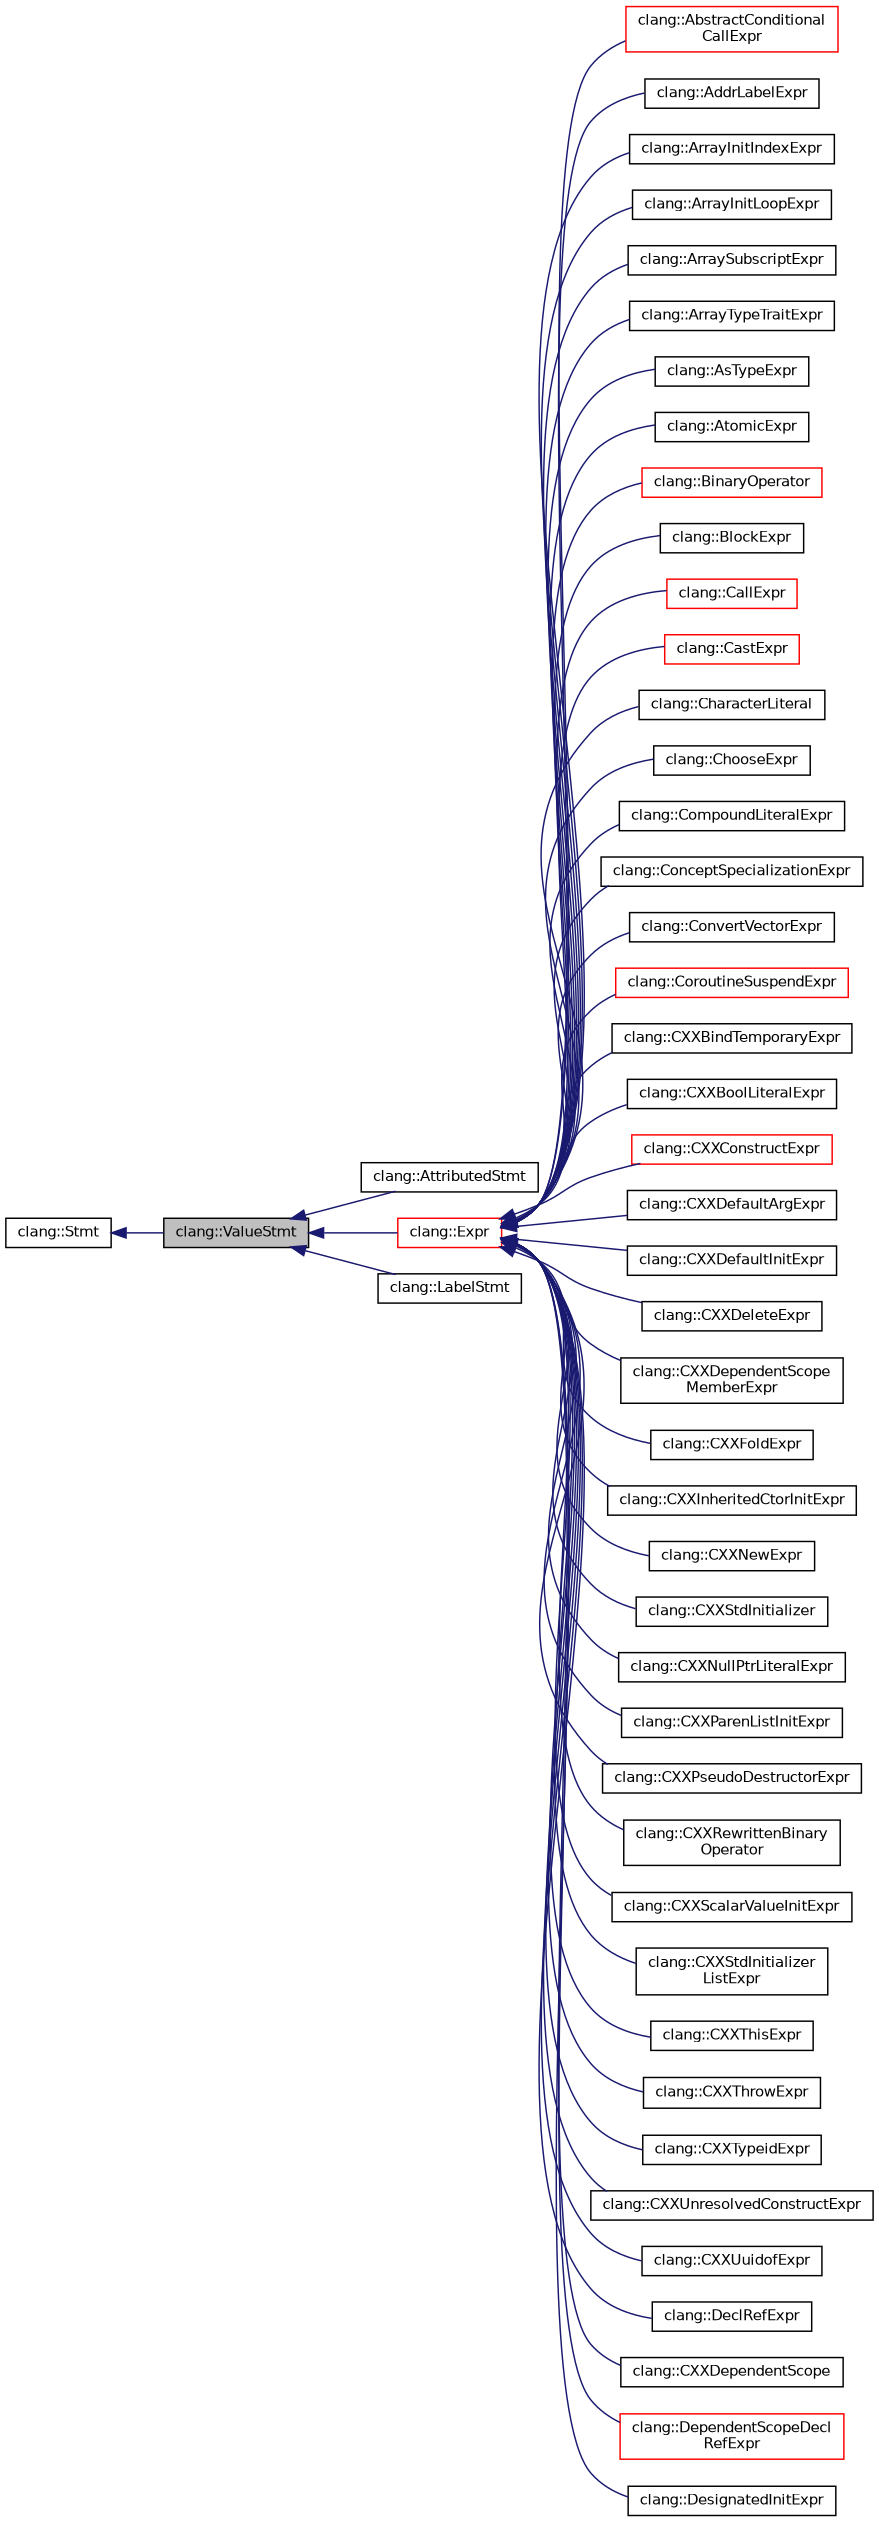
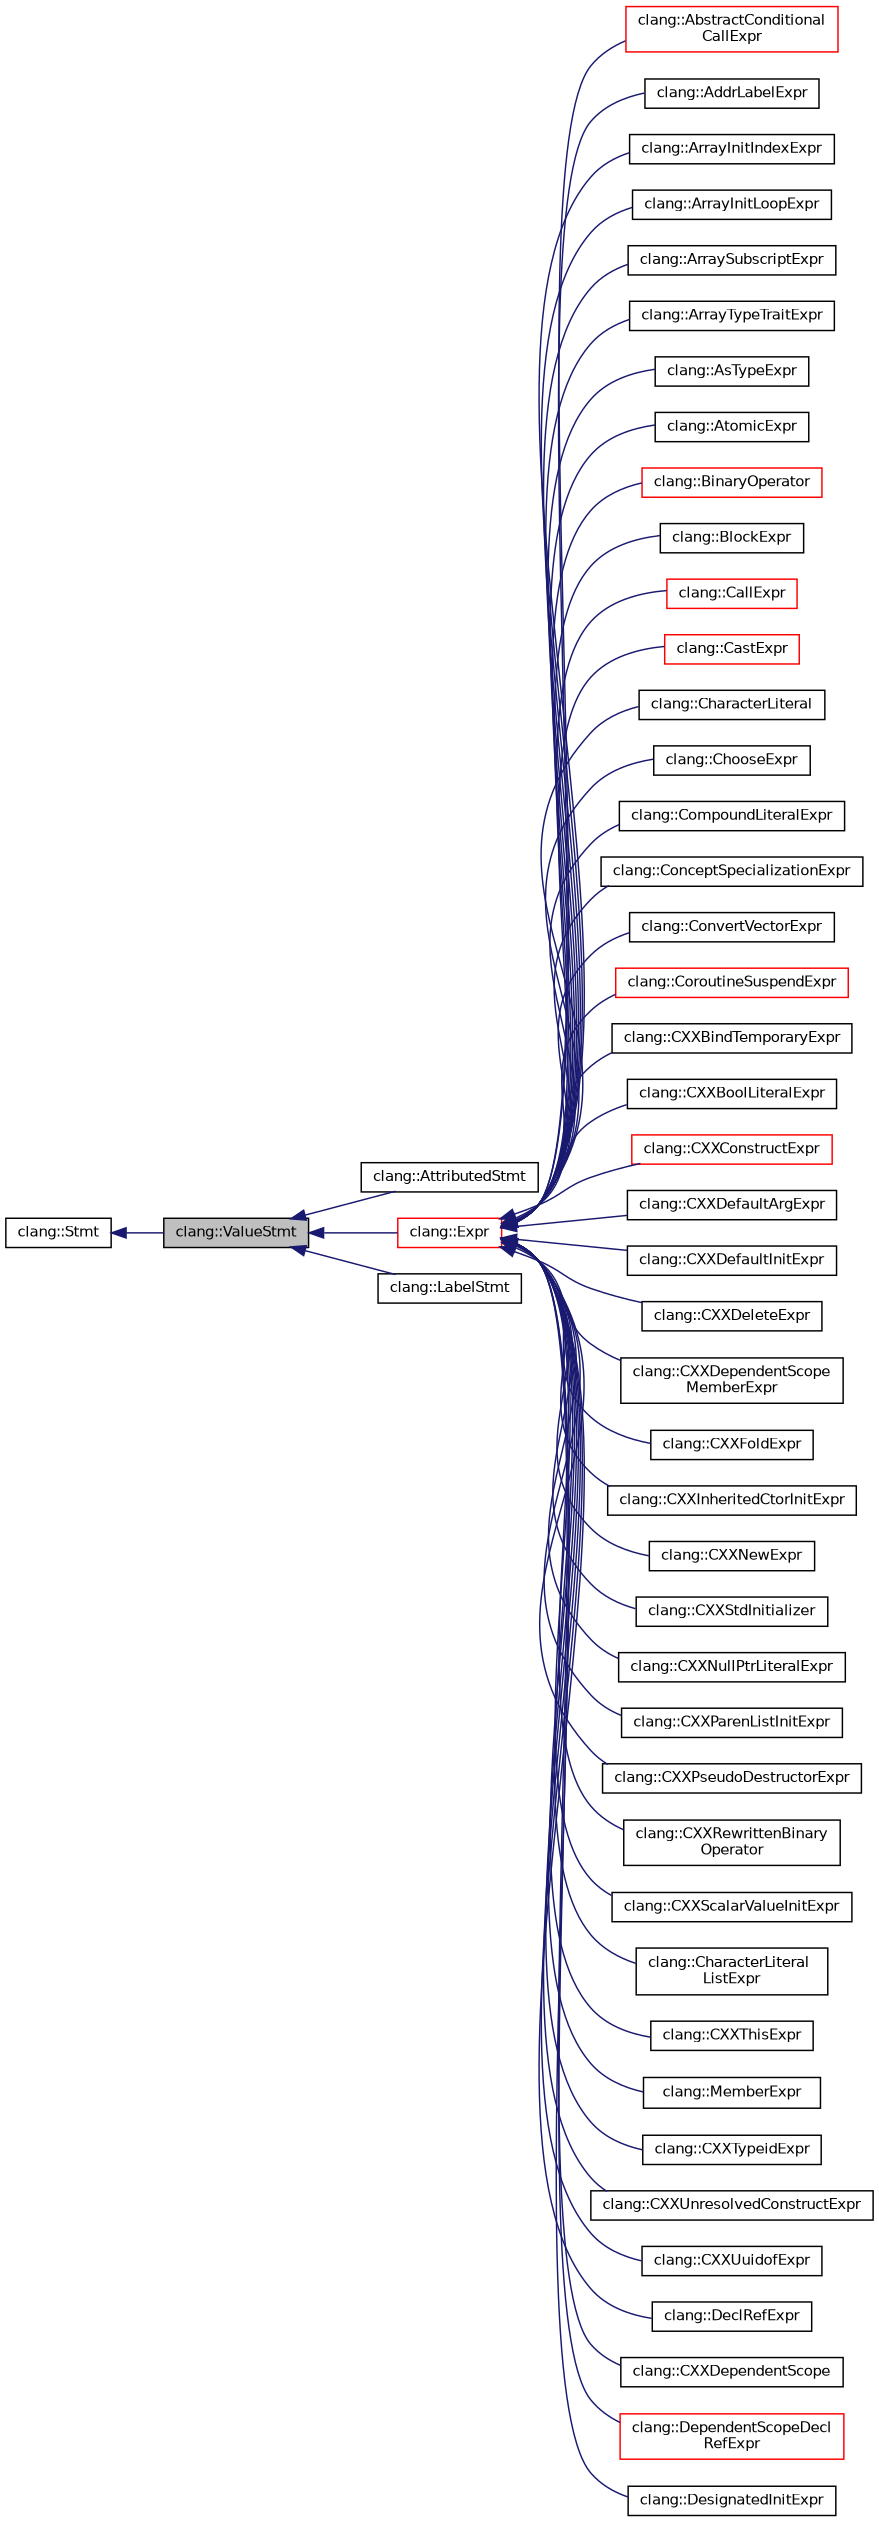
node "clang::CXXStdInitializer ListExpr": label "clang::CXXStdInitializer ListExpr" -> "clang::CharacterLiteral ListExpr"
node "clang::CXXThrowExpr": label "clang::CXXThrowExpr" -> "clang::MemberExpr"
